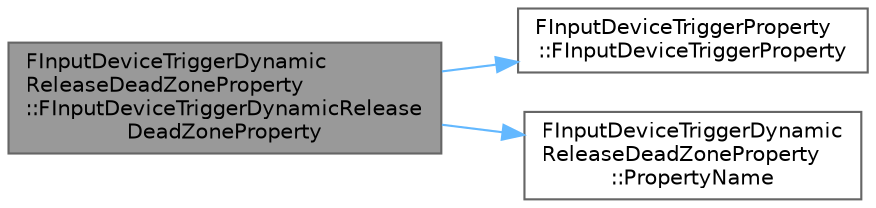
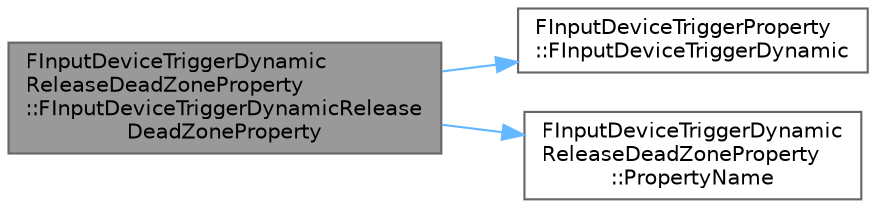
node "FInputDeviceTriggerProperty ::FInputDeviceTriggerProperty": label "FInputDeviceTriggerProperty ::FInputDeviceTriggerProperty" -> "FInputDeviceTriggerProperty ::FInputDeviceTriggerDynamic"
